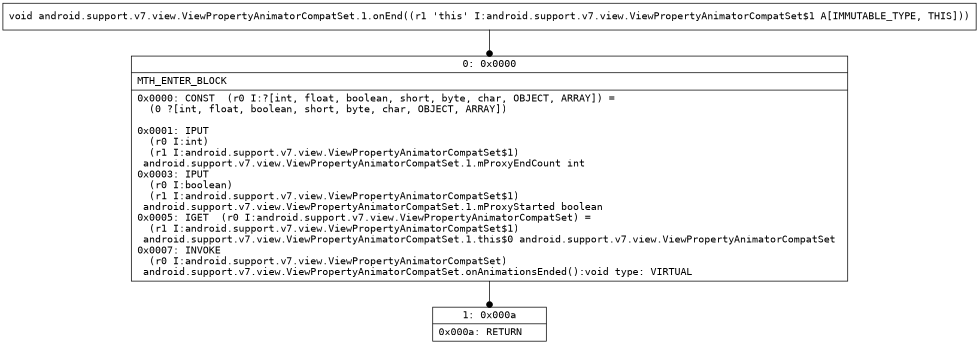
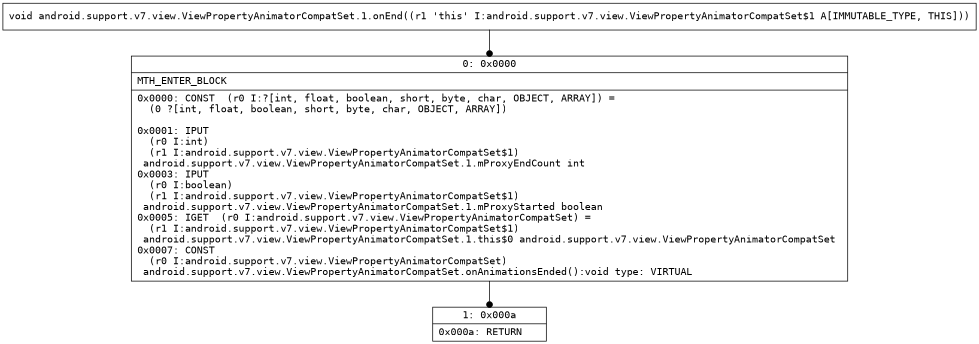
node "0: 0x0000": text "0x0007: INVOKE" -> "0x0007: CONST"
